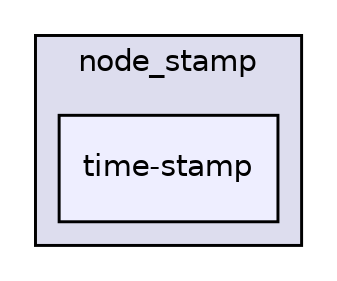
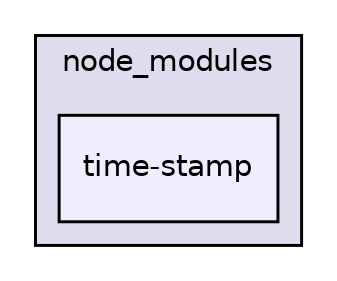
cluster "node_stamp": label "node_stamp" -> "node_modules"
